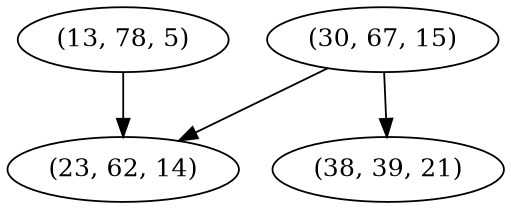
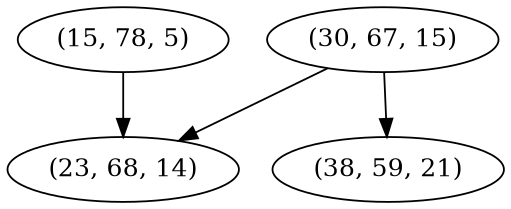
node "(13, 78, 5)": label "(13, 78, 5)" -> "(15, 78, 5)"
node "(23, 62, 14)": label "(23, 62, 14)" -> "(23, 68, 14)"
node "(38, 39, 21)": label "(38, 39, 21)" -> "(38, 59, 21)"
